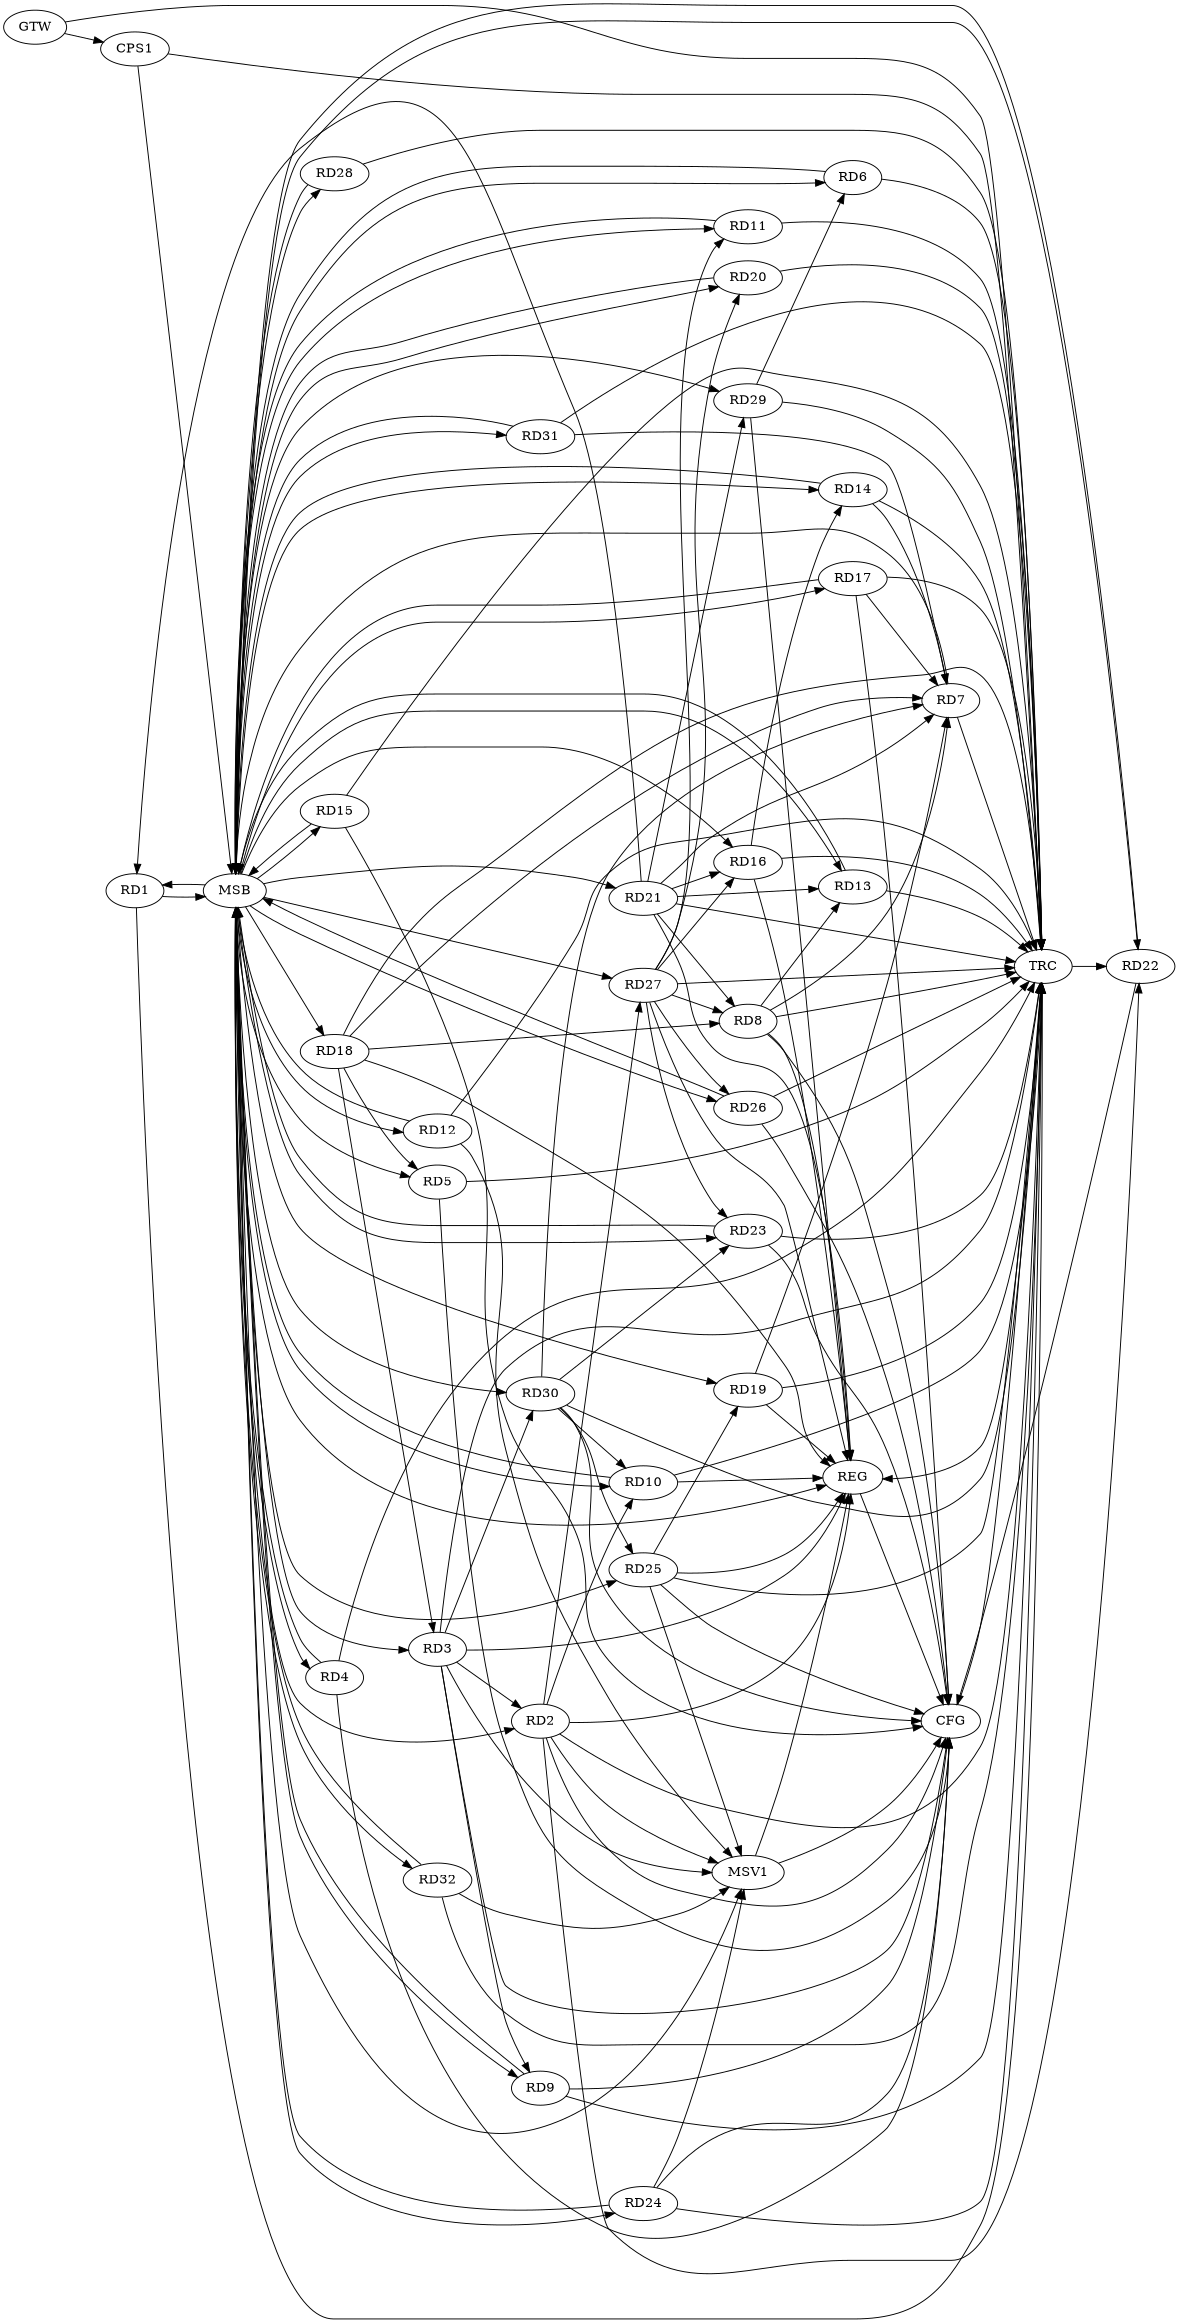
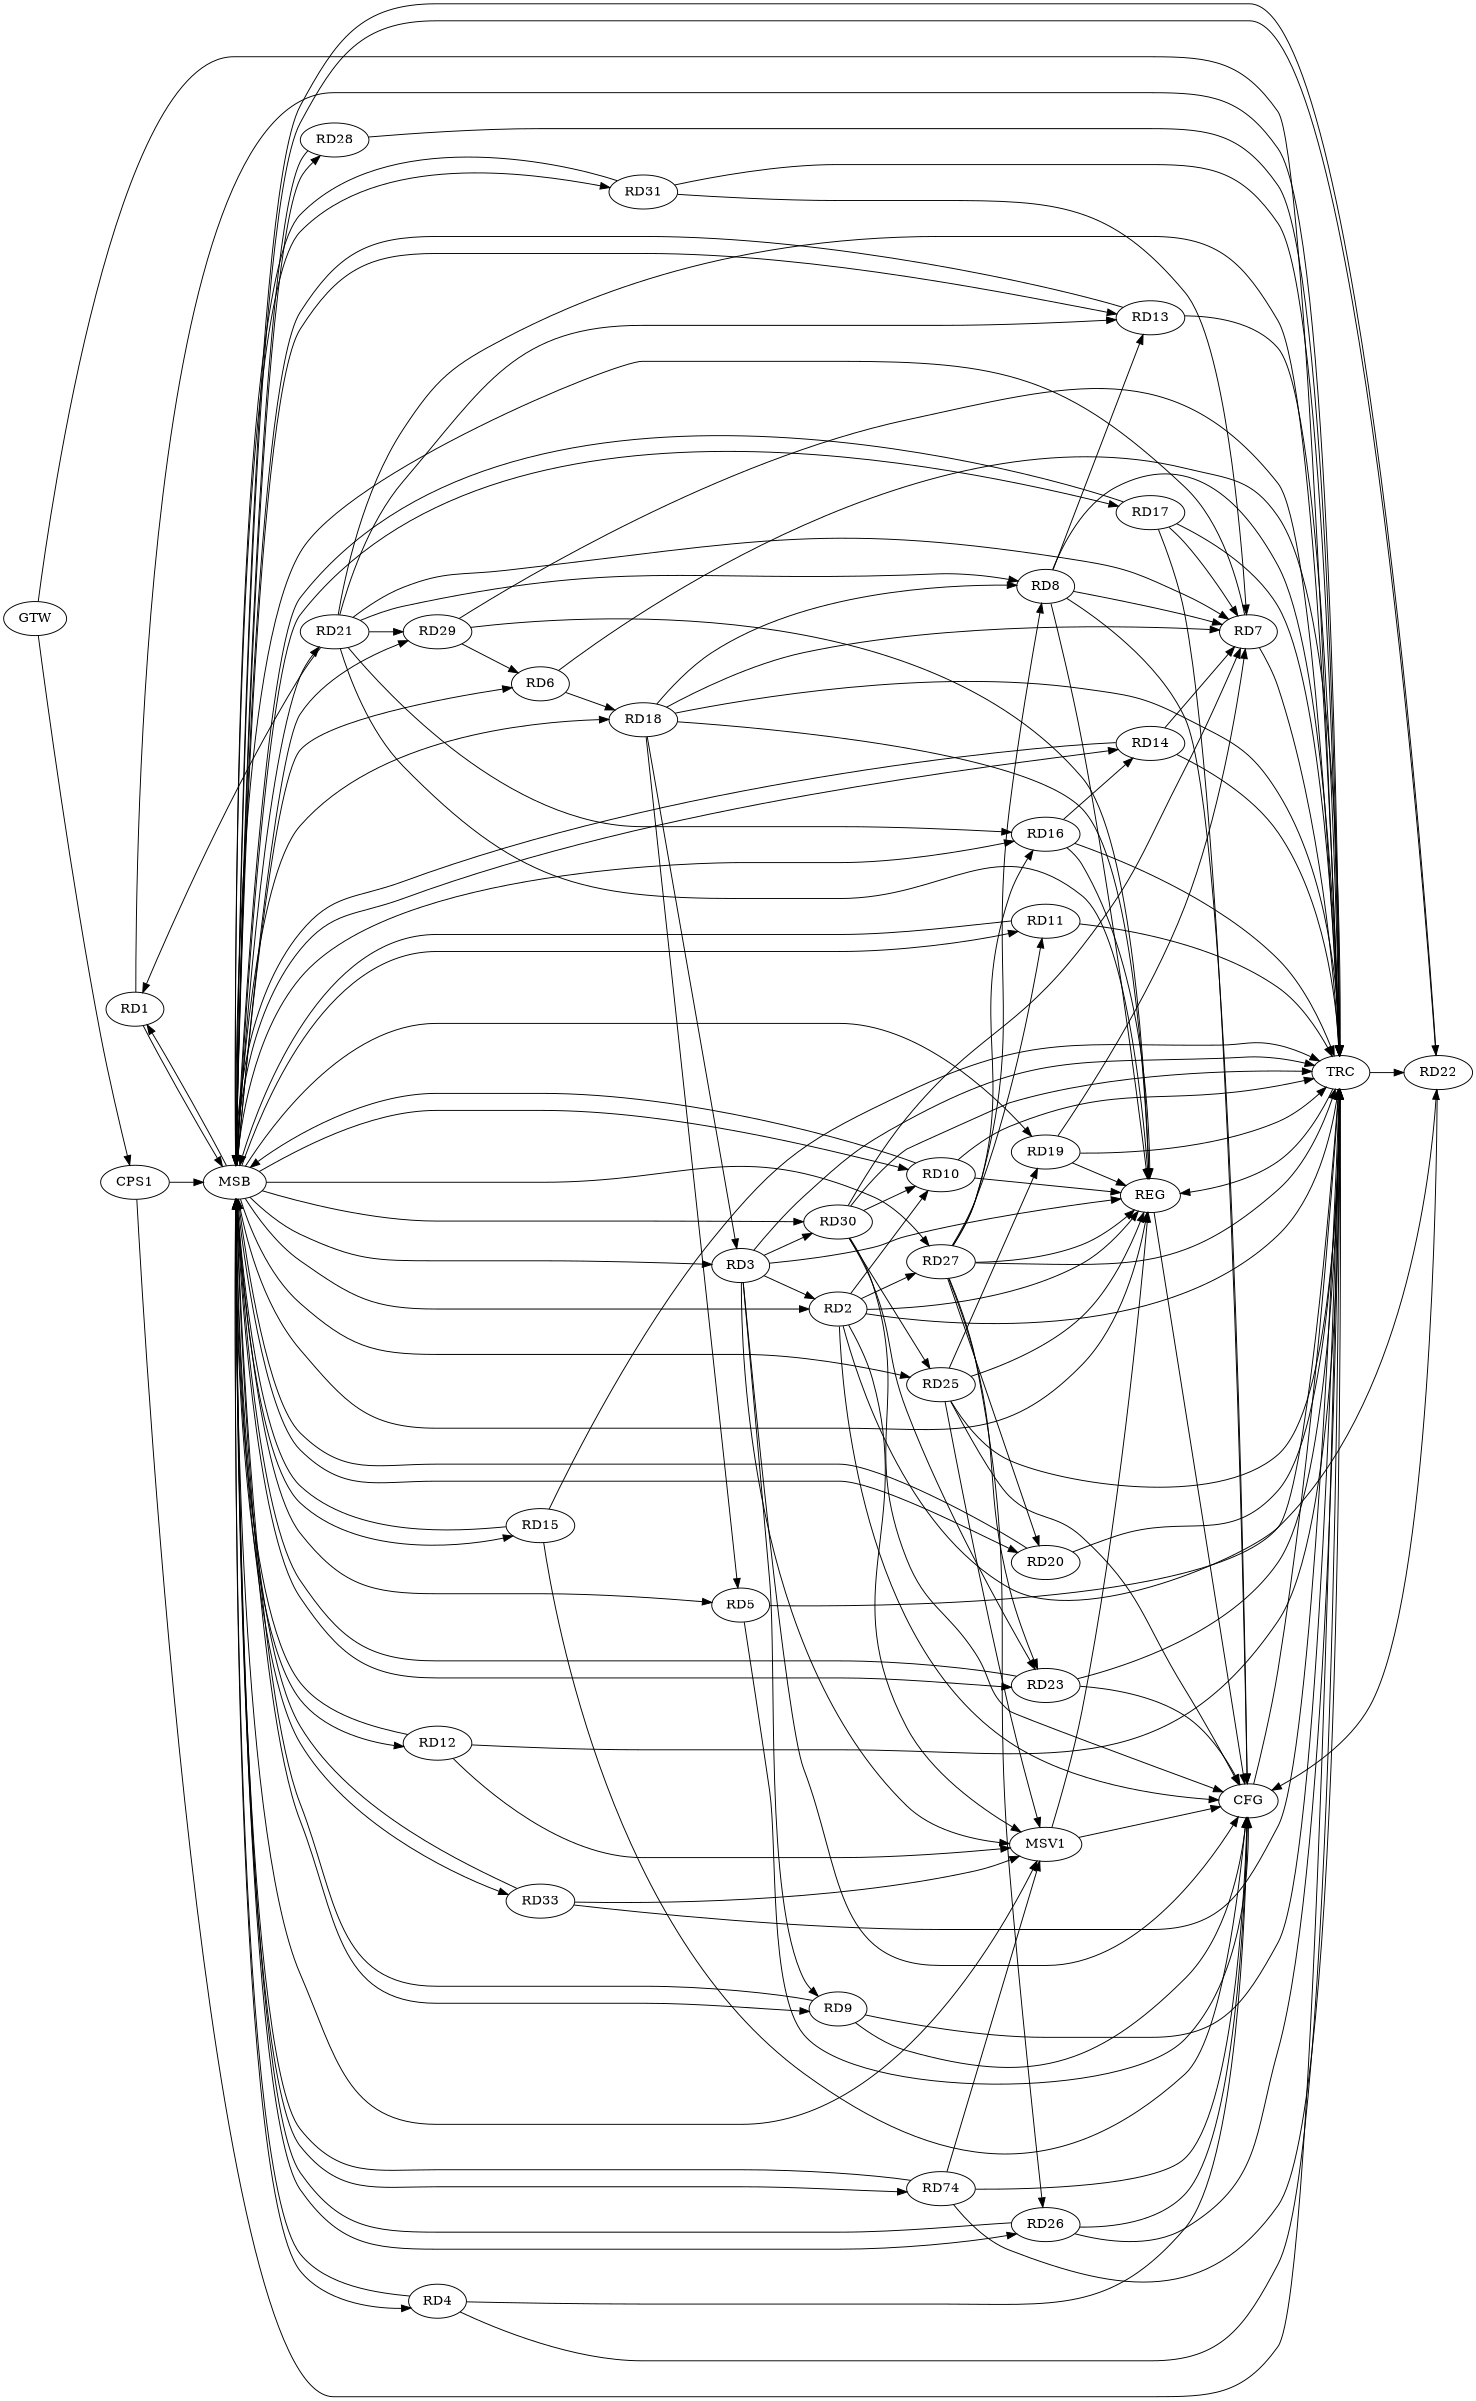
edge "RD6" -> "MSB": now "RD6" -> "RD18"
node "RD32": label "RD32" -> "RD33"
node "RD24": label "RD24" -> "RD74"
